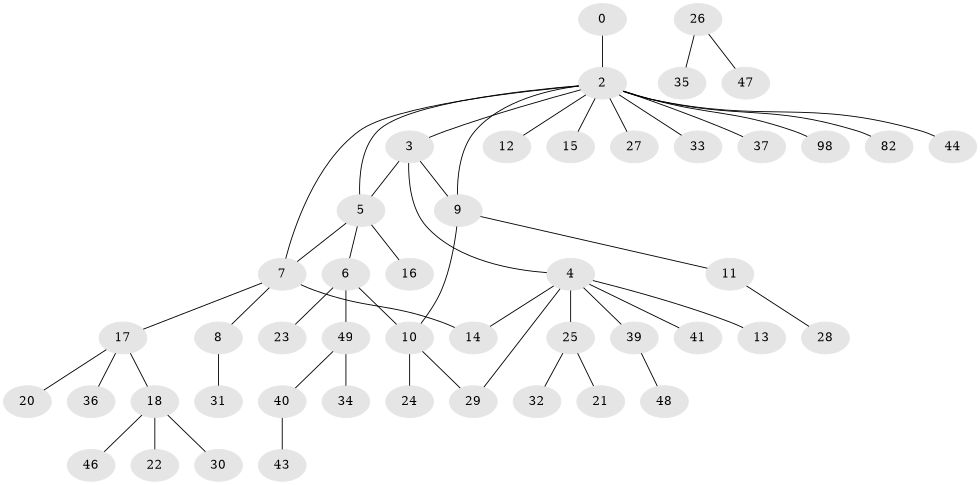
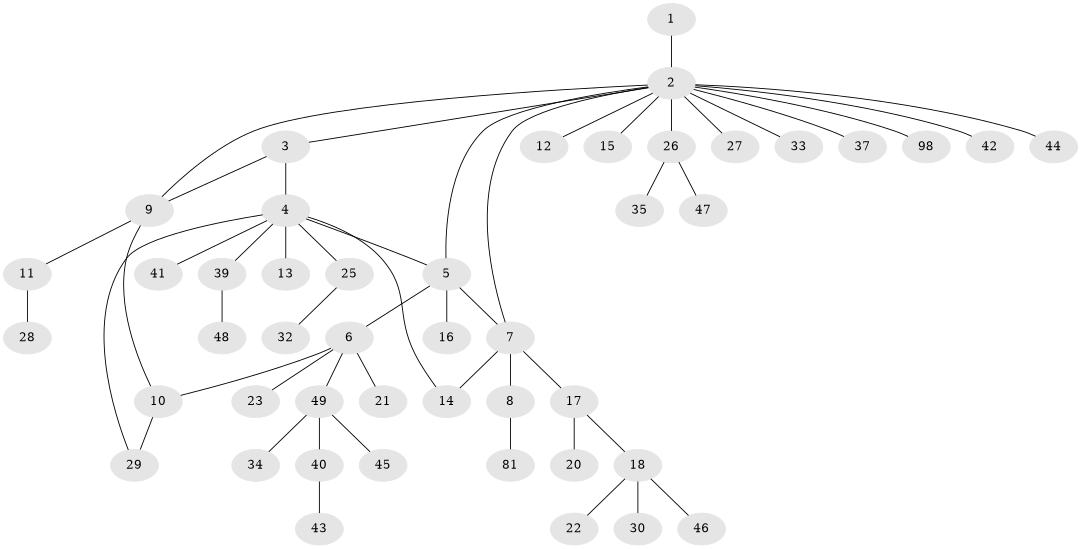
node "0": label "0" -> "1"
edge "2" -- "26": added
node "82": label "82" -> "42"
edge "3" -- "5": now "4" -- "5"
edge "25" -- "21": now "6" -- "21"
node "36": removed
node "31": label "31" -> "81"
node "24": removed
node "45": added
